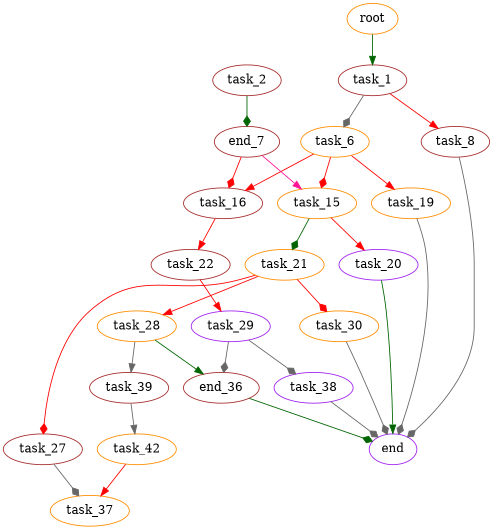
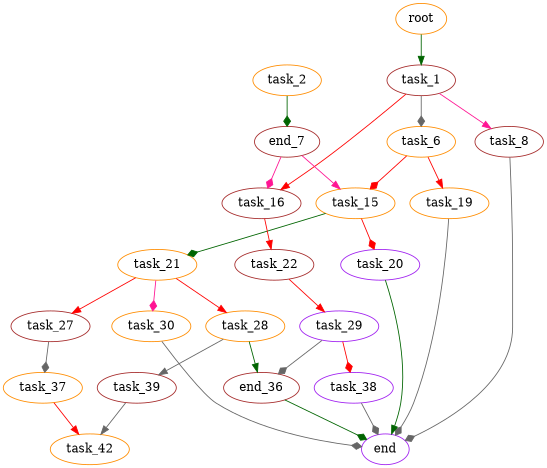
node "task_2": color brown -> darkorange
edge "task_1" -> "task_8": color red -> deeppink
edge "end_7" -> "task_16": color red -> deeppink
edge "task_6" -> "task_16": now "task_1" -> "task_16"
edge "task_15" -> "task_20": arrowhead normal -> diamond
edge "task_21" -> "task_30": color red -> deeppink
edge "task_21" -> "task_27": arrowhead diamond -> normal
edge "task_29" -> "task_38": color gray40 -> red
edge "task_42" -> "task_37": reversed
